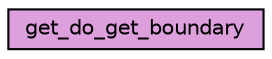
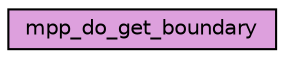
node "get_do_get_boundary": label "get_do_get_boundary" -> "mpp_do_get_boundary"
